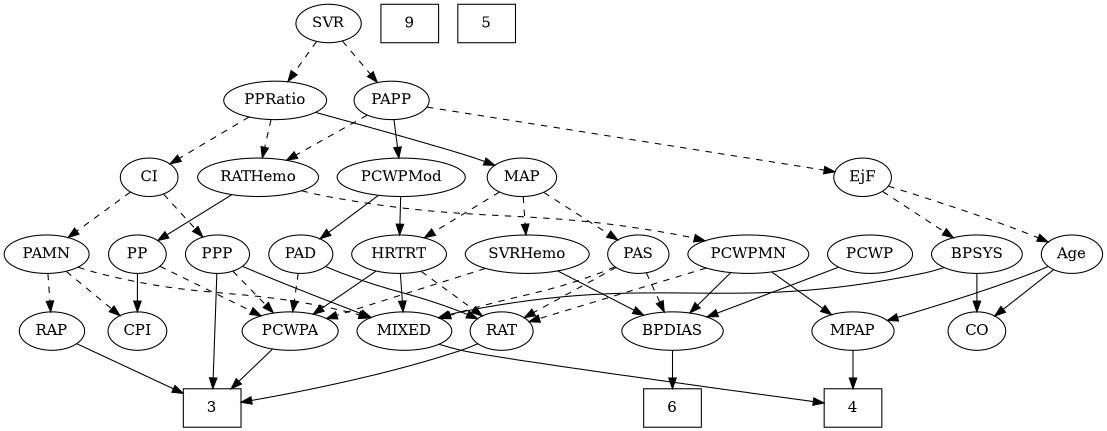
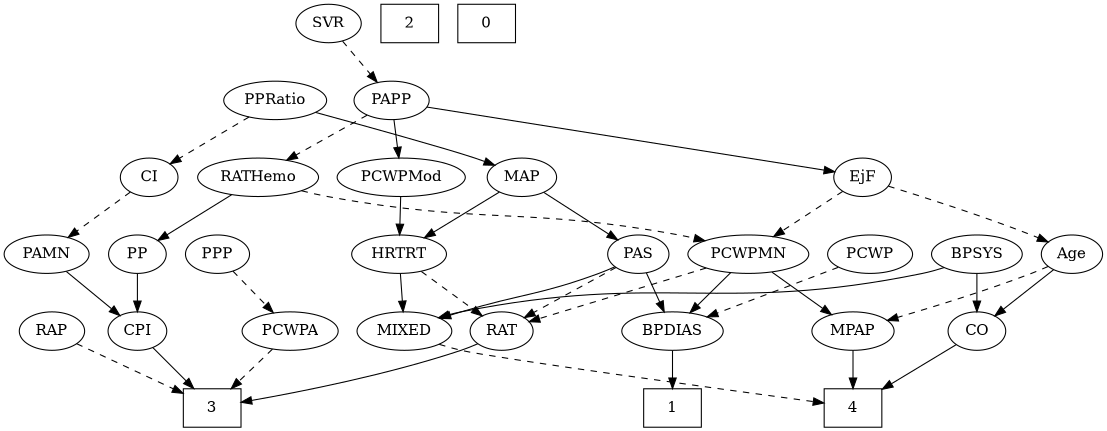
node "9": label "9" -> "2"
node "5": label "5" -> "0"
edge "SVR" -> "PPRatio": removed
edge "PPRatio" -> "RATHemo": removed
edge "PAPP" -> "EjF": style dashed -> solid
edge "MAP" -> "HRTRT": style dashed -> solid
edge "CI" -> "PPP": removed
edge "EjF" -> "BPSYS": now "EjF" -> "PCWPMN"
edge "MAP" -> "PAS": style dashed -> solid
node "PAD": removed
node "SVRHemo": removed
edge "PCWP" -> "BPDIAS": style solid -> dashed
edge "PP" -> "PCWPA": removed
edge "PAMN" -> "RAP": removed
edge "PAS" -> "BPDIAS": style dashed -> solid
edge "PAMN" -> "CPI": style dashed -> solid
edge "HRTRT" -> "PCWPA": removed
edge "PPP" -> "MIXED": removed
edge "PAS" -> "MIXED": style dashed -> solid
edge "PAMN" -> "MIXED": removed
edge "Age" -> "MPAP": style solid -> dashed
edge "PPP" -> "3": now "CPI" -> "3"
edge "CO" -> "4": added
edge "PCWPA" -> "3": style solid -> dashed
edge "RAP" -> "3": style solid -> dashed
edge "MIXED" -> "4": style solid -> dashed
node "6": label "6" -> "1"
